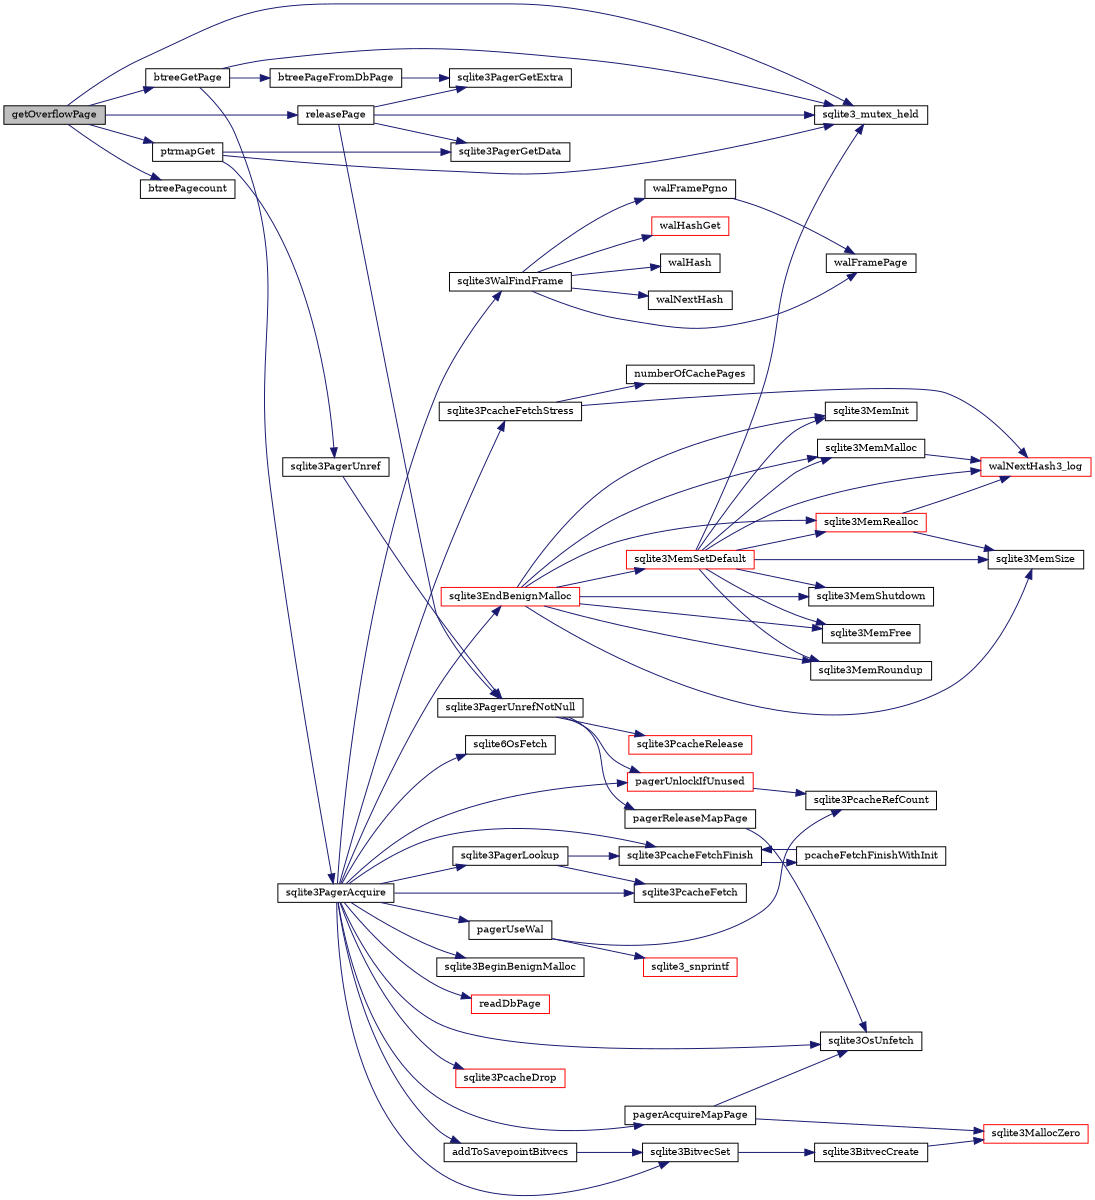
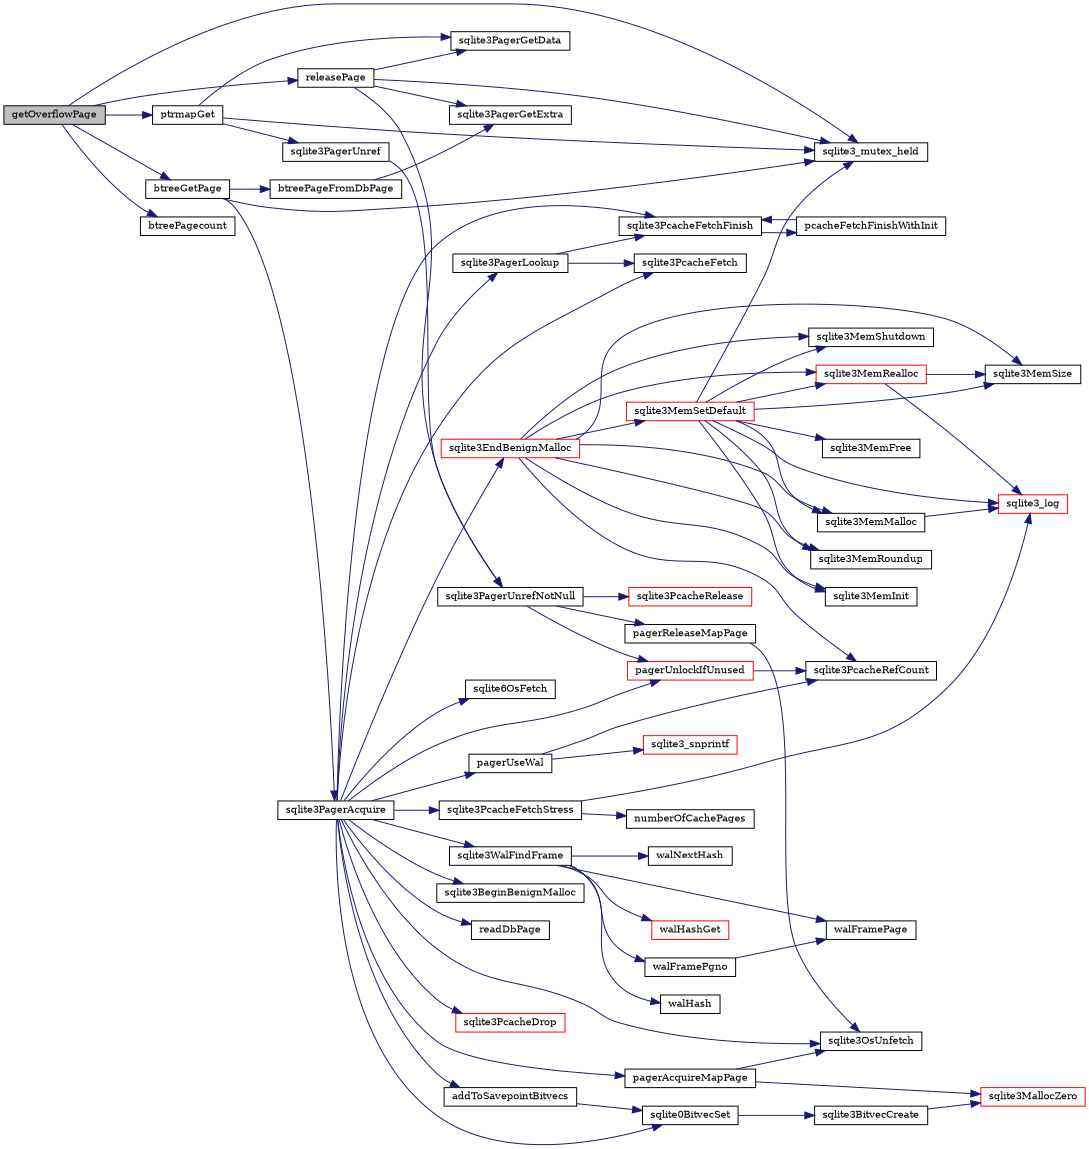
node "walNextHash3_log": label "walNextHash3_log" -> "sqlite3_log"
edge "sqlite3EndBenignMalloc" -> "sqlite3MemFree": now "sqlite3EndBenignMalloc" -> "sqlite3PcacheRefCount"
node "readDbPage": color red -> black
node "sqlite3BitvecSet": label "sqlite3BitvecSet" -> "sqlite0BitvecSet"
